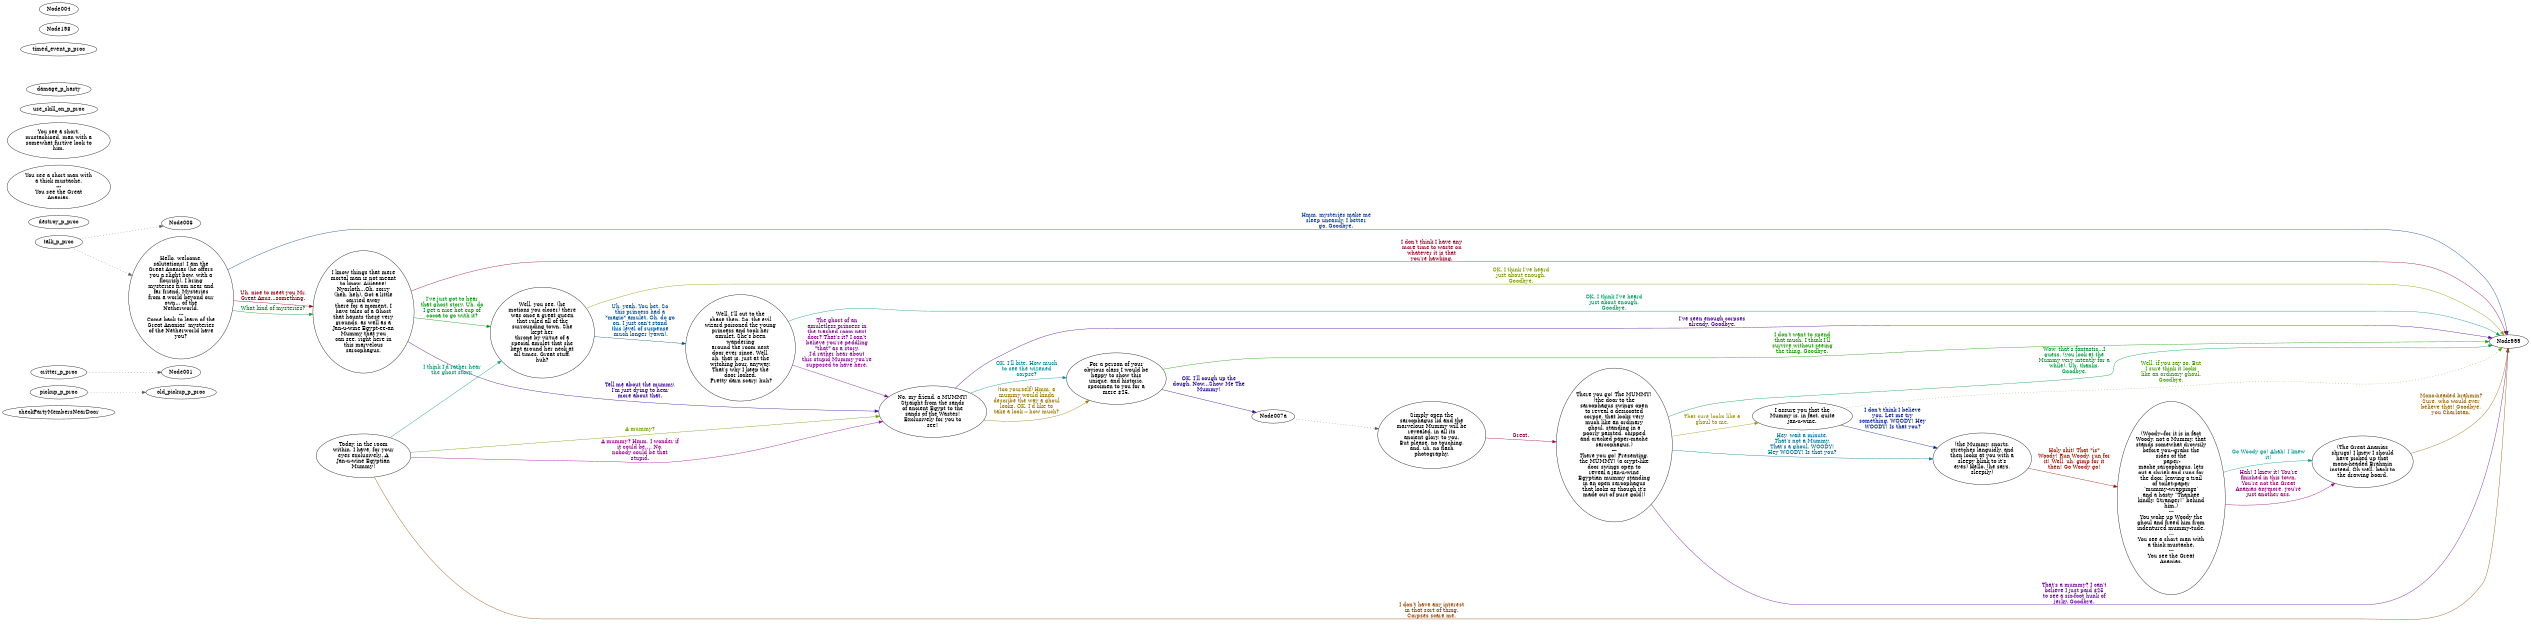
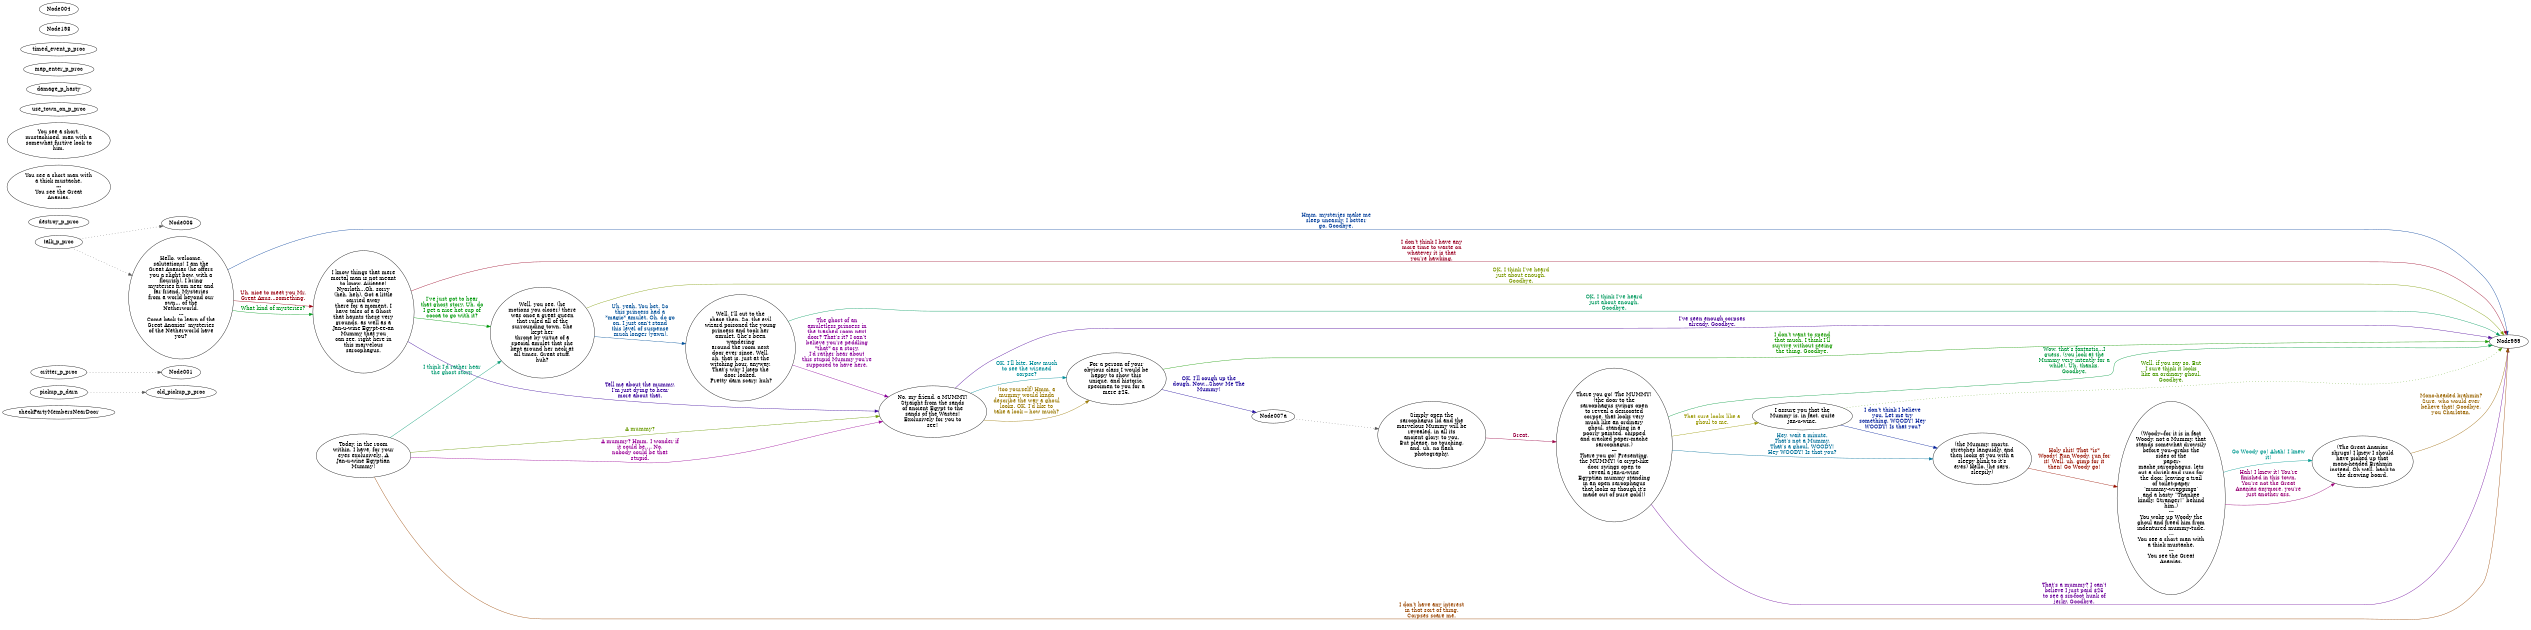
node "map_enter_p_proc": added
node "use_skill_on_p_proc": label "use_skill_on_p_proc" -> "use_town_on_p_proc"
node "pickup_p_proc": label "pickup_p_proc" -> "pickup_p_darn"
